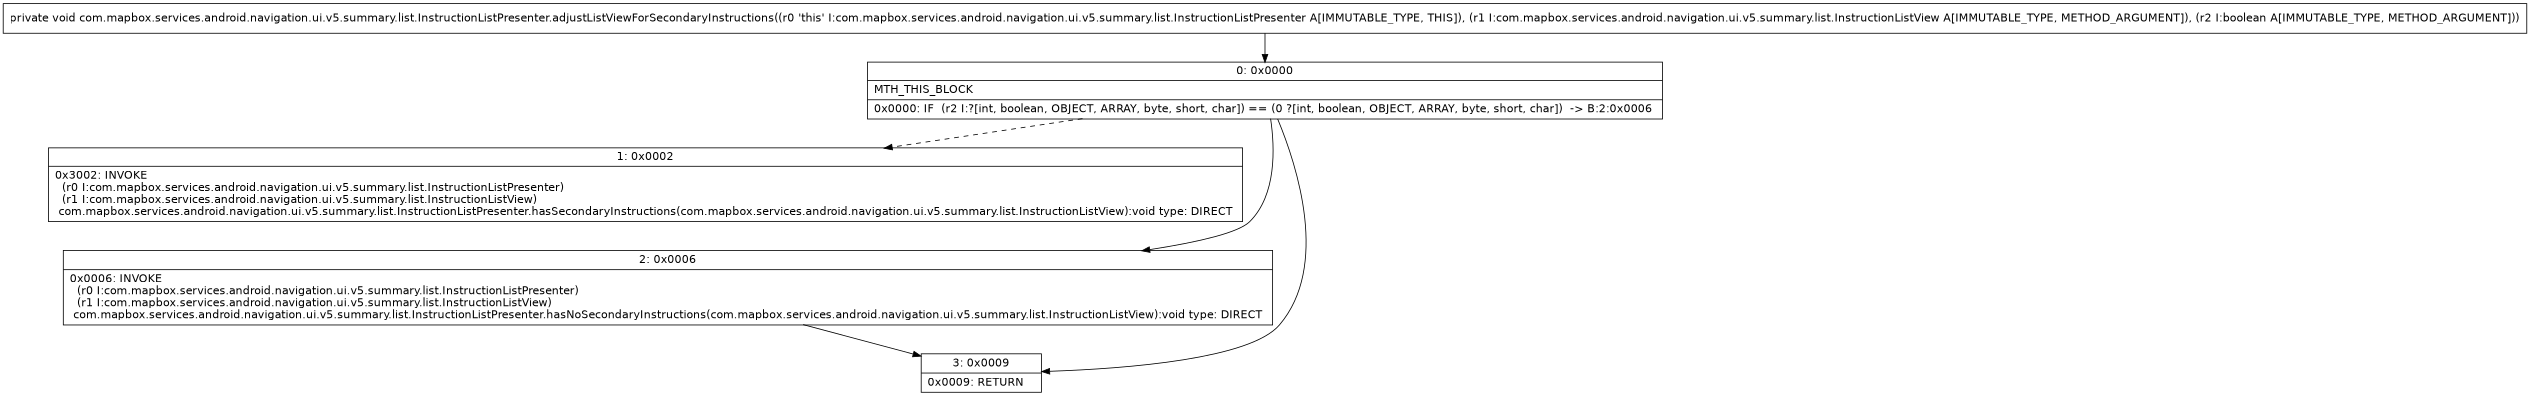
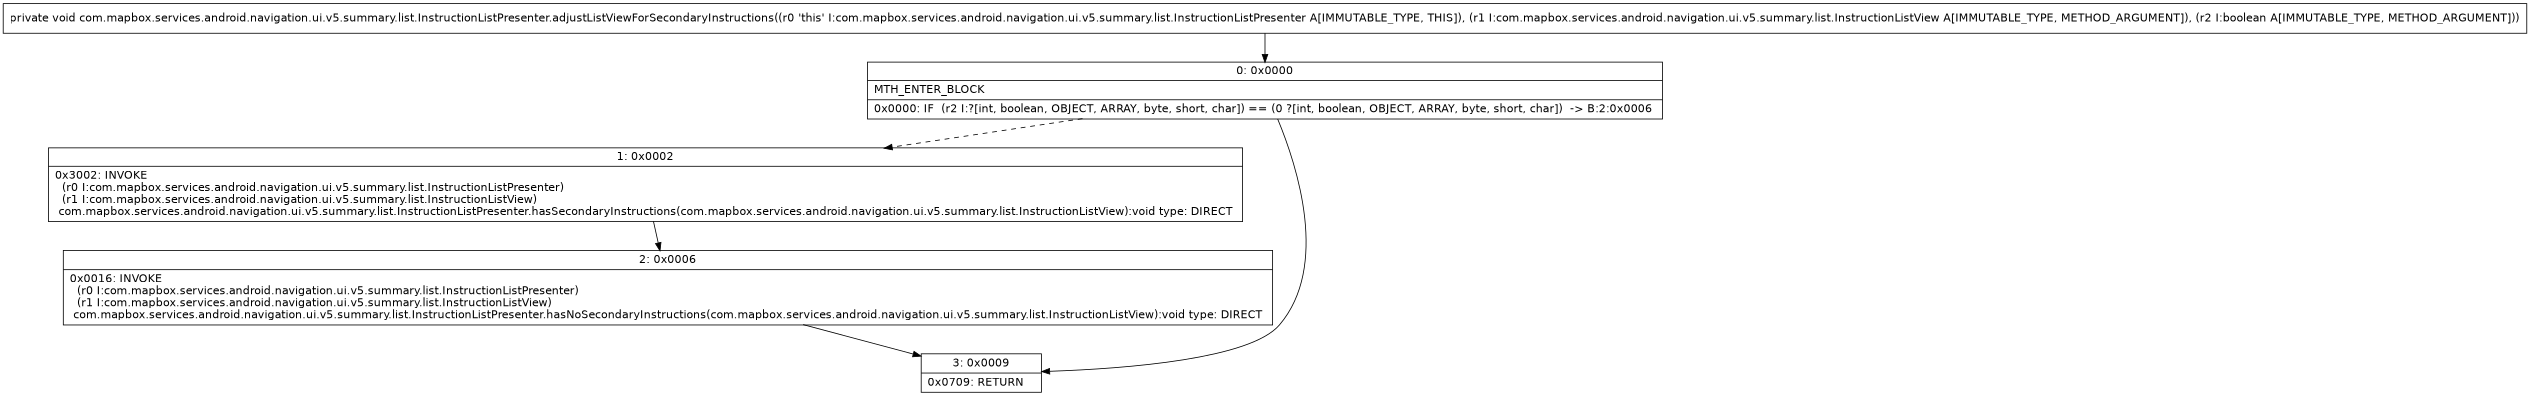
node "0: 0x0000": text "MTH_THIS_BLOCK" -> "MTH_ENTER_BLOCK"
edge "0: 0x0000" -> "2: 0x0006": now "1: 0x0002" -> "2: 0x0006"
node "2: 0x0006": text "0x0006: INVOKE" -> "0x0016: INVOKE"
node "3: 0x0009": text "0x0009: RETURN" -> "0x0709: RETURN"
